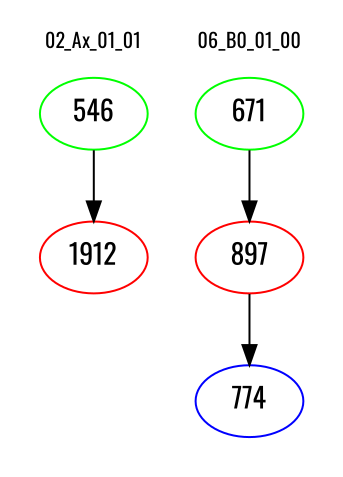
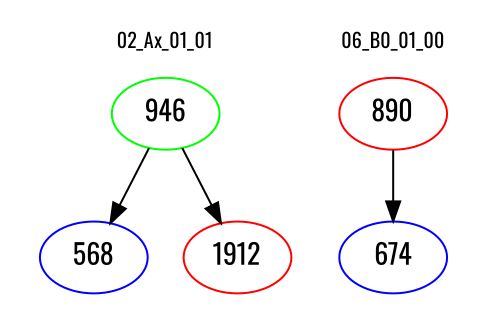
node "546": label "546" -> "946"
node "671": removed
node "568": added
node "897": label "897" -> "890"
node "774": label "774" -> "674"
